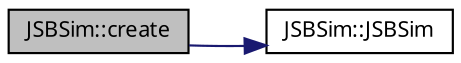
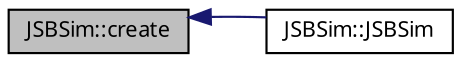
edge "JSBSim::create" -> "JSBSim::JSBSim": reversed
